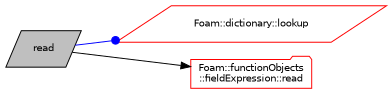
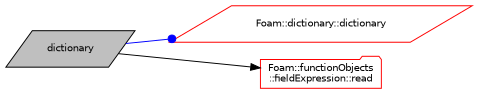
node "Foam::dictionary::lookup": label "Foam::dictionary::lookup" -> "Foam::dictionary::dictionary"
node "read": label "read" -> "dictionary"
